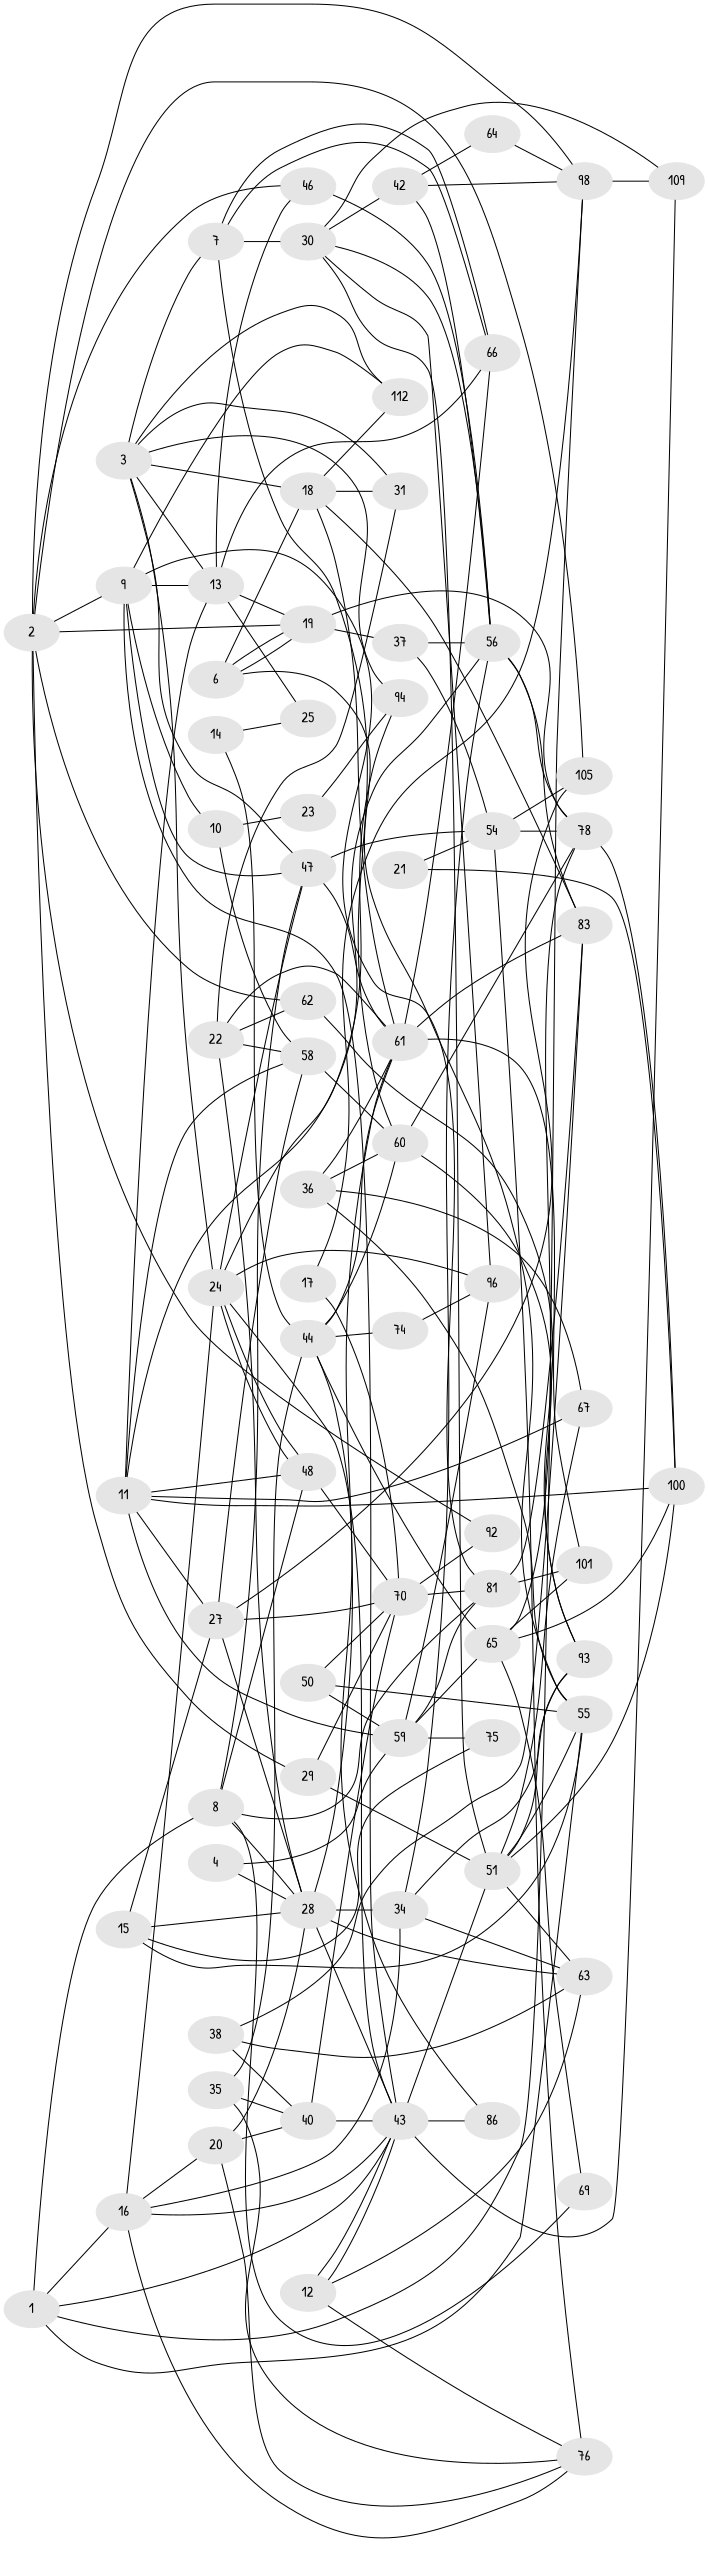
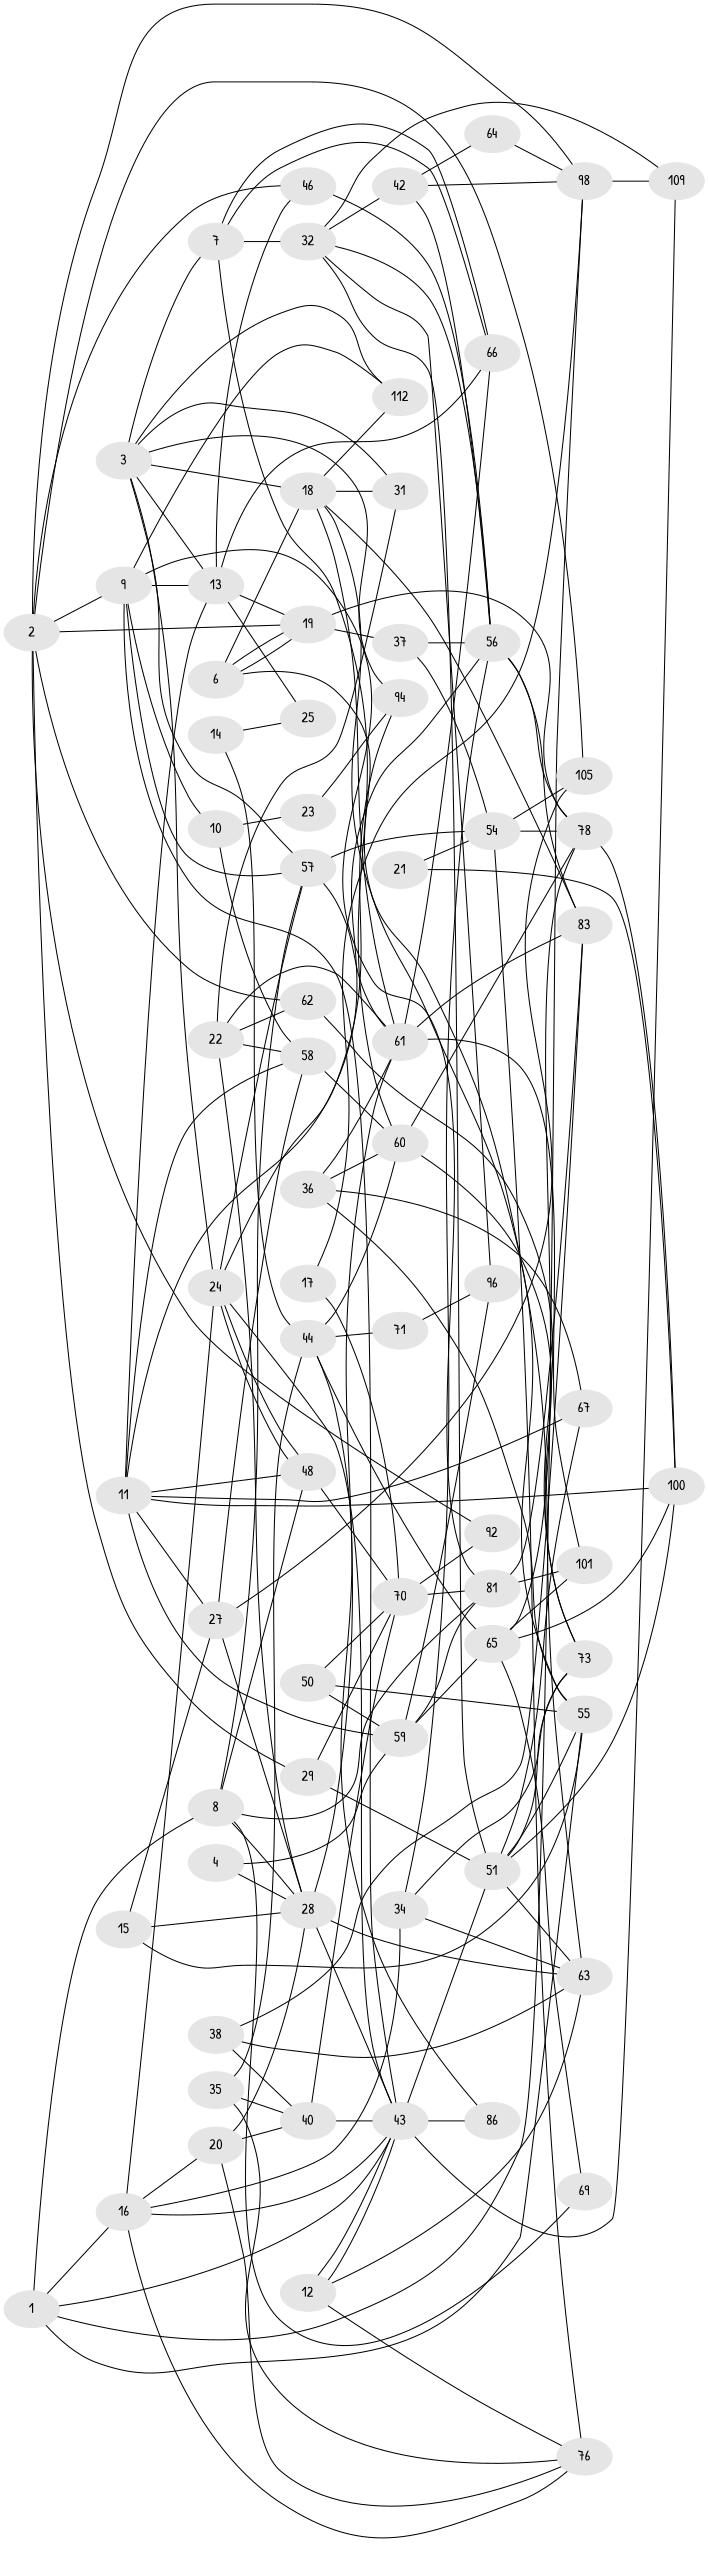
node "30": label "30" -> "32"
node "47": label "47" -> "57"
edge "18" -- "63": added
edge "61" -- "44": removed
edge "96" -- "24": removed
node "74": label "74" -> "71"
edge "70" -- "27": removed
node "93": label "93" -> "73"
node "75": removed
edge "28" -- "34": removed
